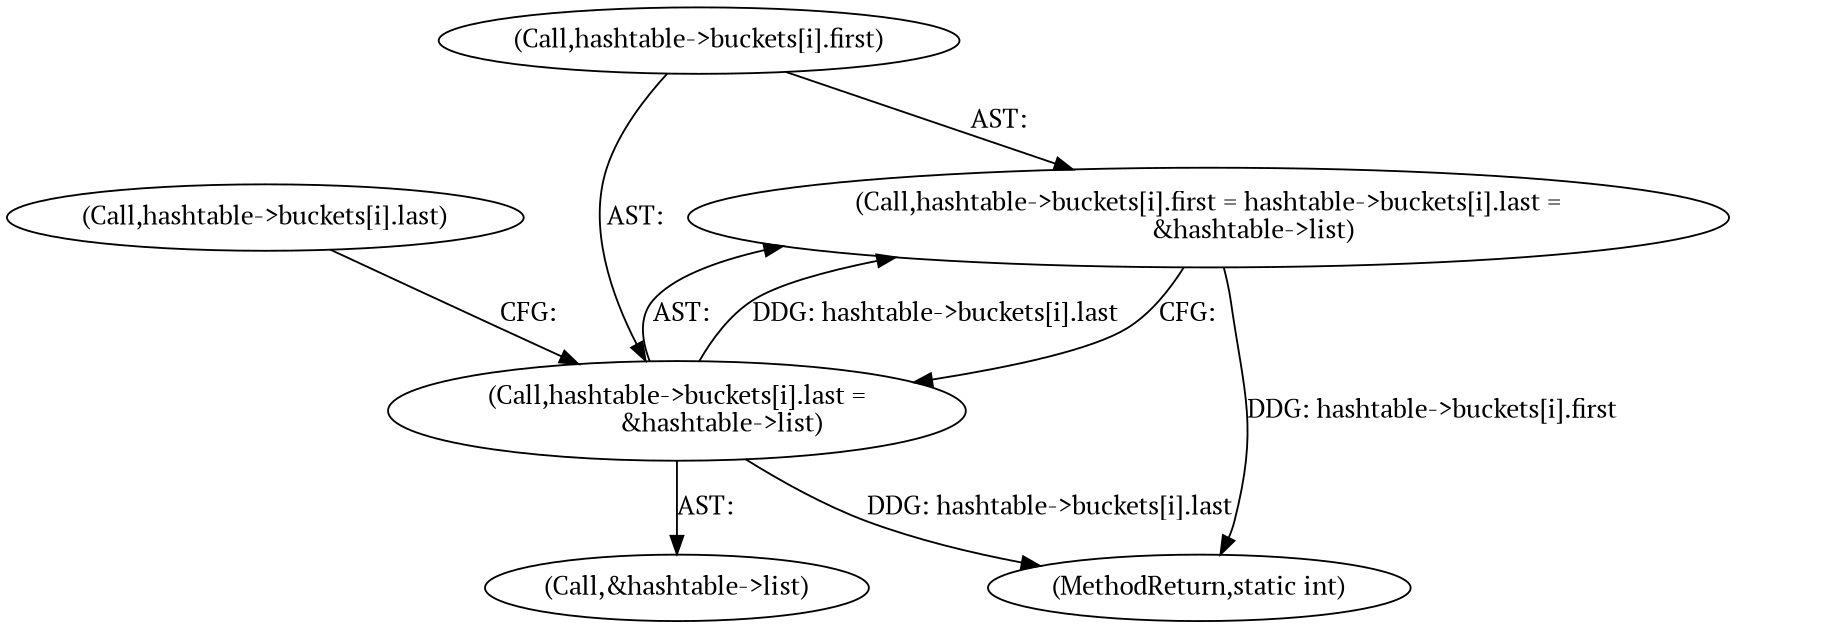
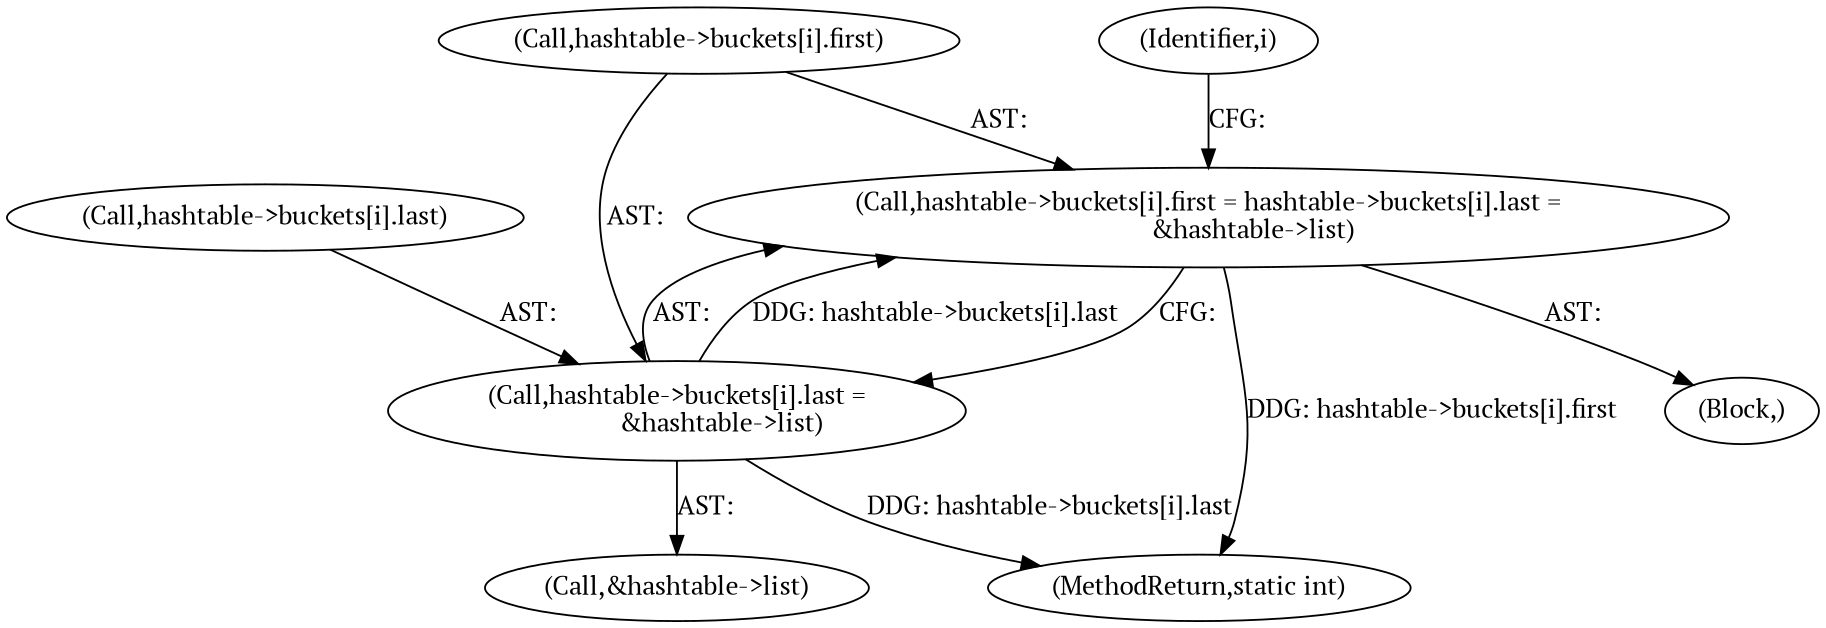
node "(Identifier,i)": added
edge "(Call,hashtable->buckets[i].last)" -> "(Call,hashtable->buckets[i].last = &hashtable->list)": label "CFG: " -> "AST: "
node "(Block,)": added
